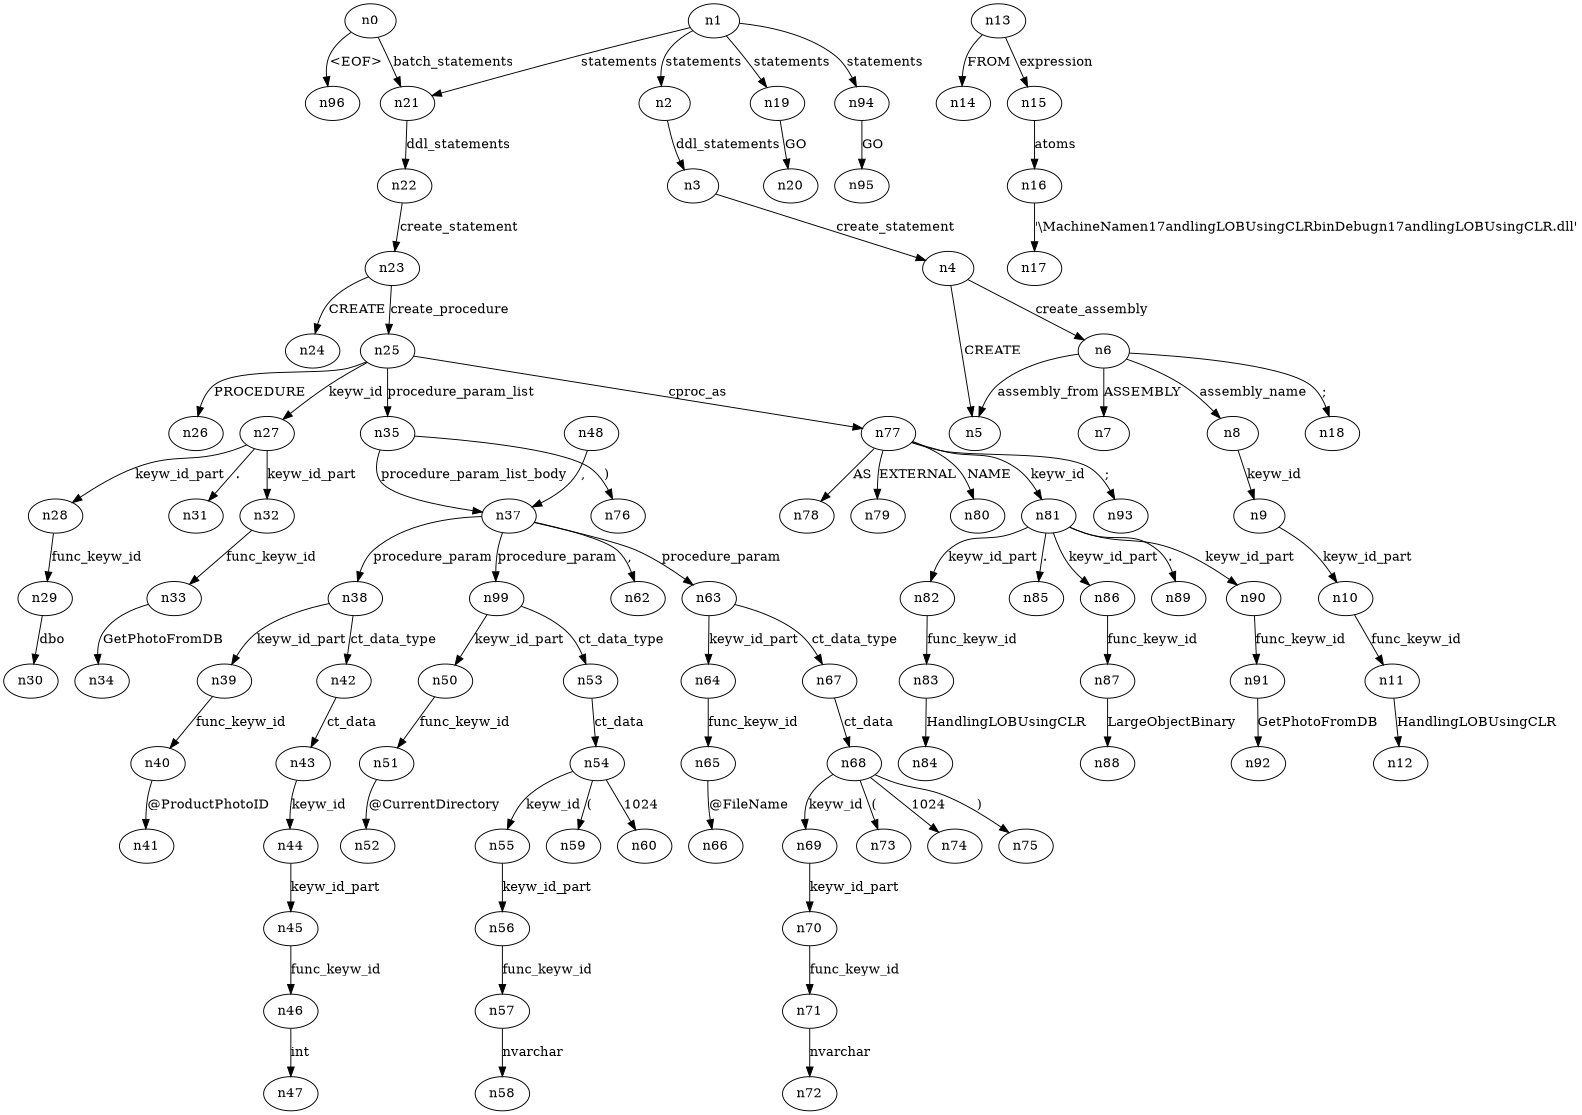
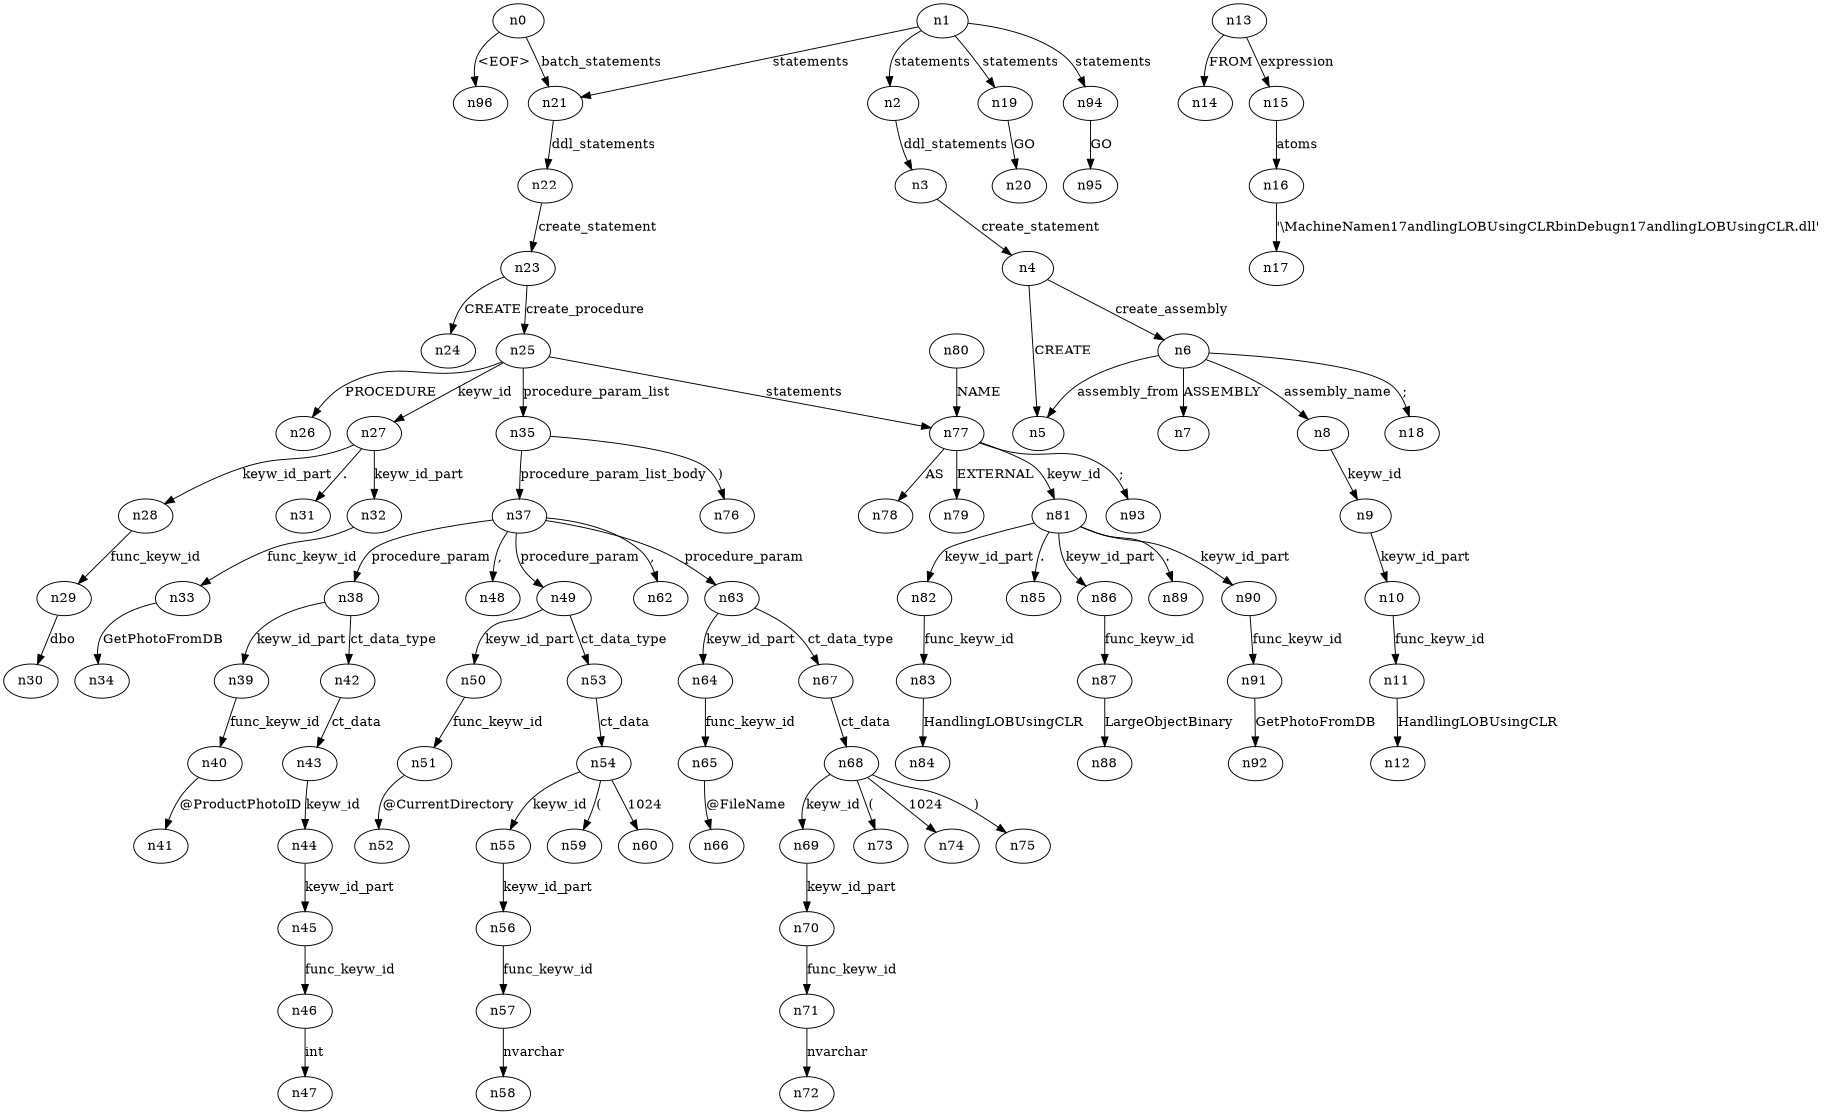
edge "n25" -> "n77": label "cproc_as" -> "statements"
edge "n77" -> "n80": reversed
edge "n48" -> "n37": reversed
node "n99": label "n99" -> "n49"
